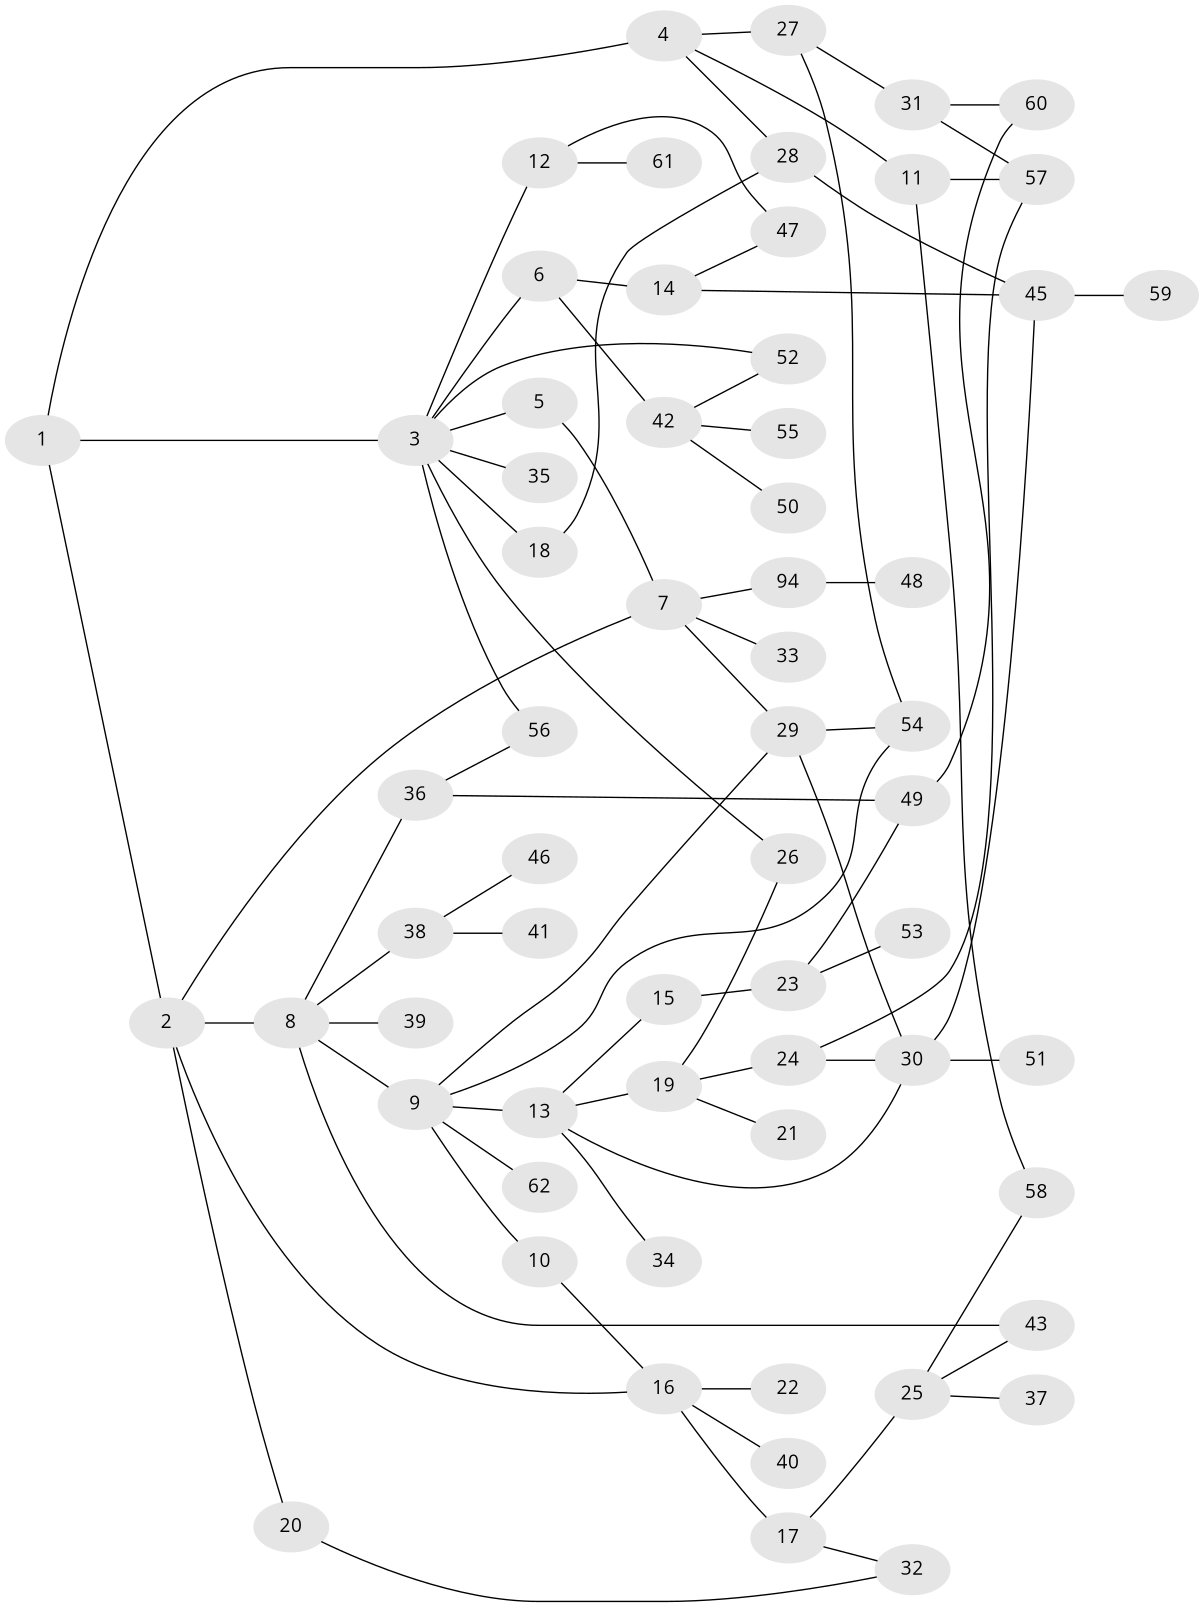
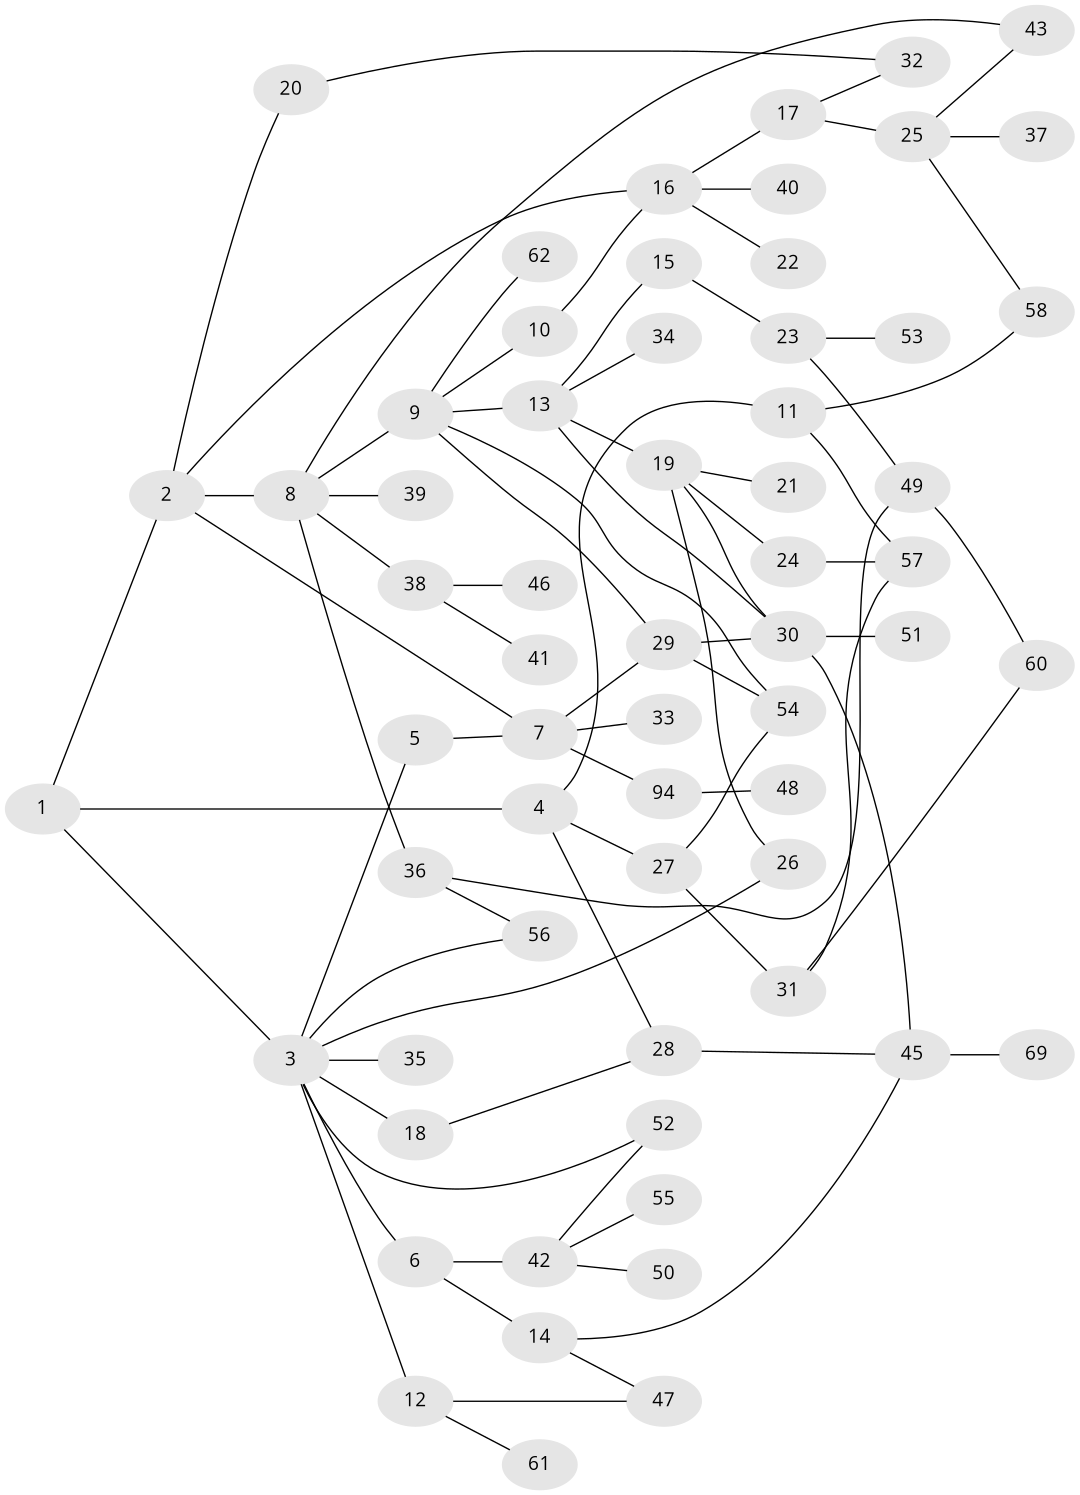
node "59": label "59" -> "69"
edge "24" -- "30": now "19" -- "30"
